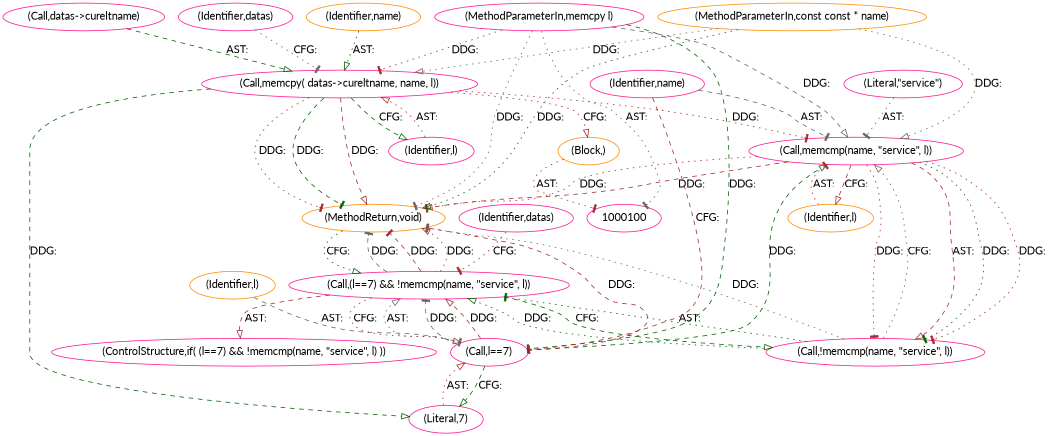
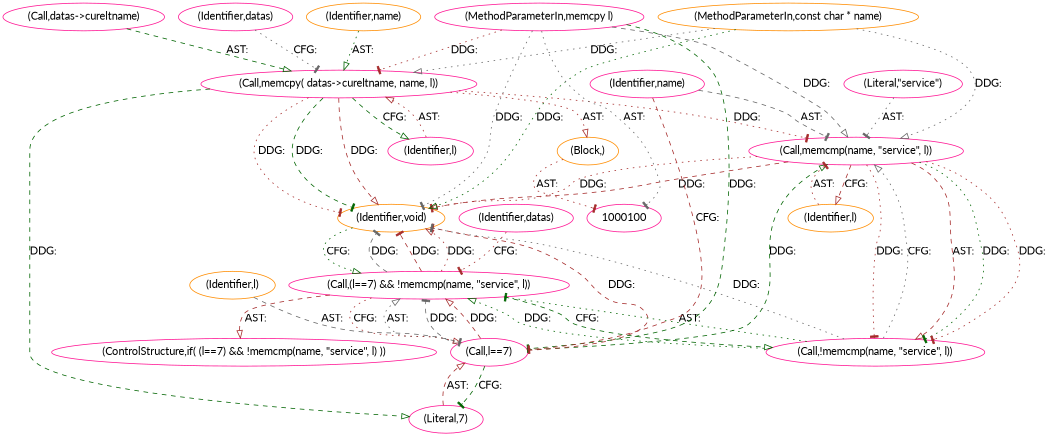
node "(MethodParameterIn,const const * name)": label "(MethodParameterIn,const const * name)" -> "(MethodParameterIn,const char * name)"
edge "(Call,memcpy( datas->cureltname, name, l))" -> "(Block,)": label "CFG: " -> "AST: "
node "(MethodReturn,void)": label "(MethodReturn,void)" -> "(Identifier,void)"
edge "(Literal,7)" -> "(Call,l==7)": style dotted -> dashed
edge "(Call,l==7)" -> "(Literal,7)": arrowhead onormal -> tee
